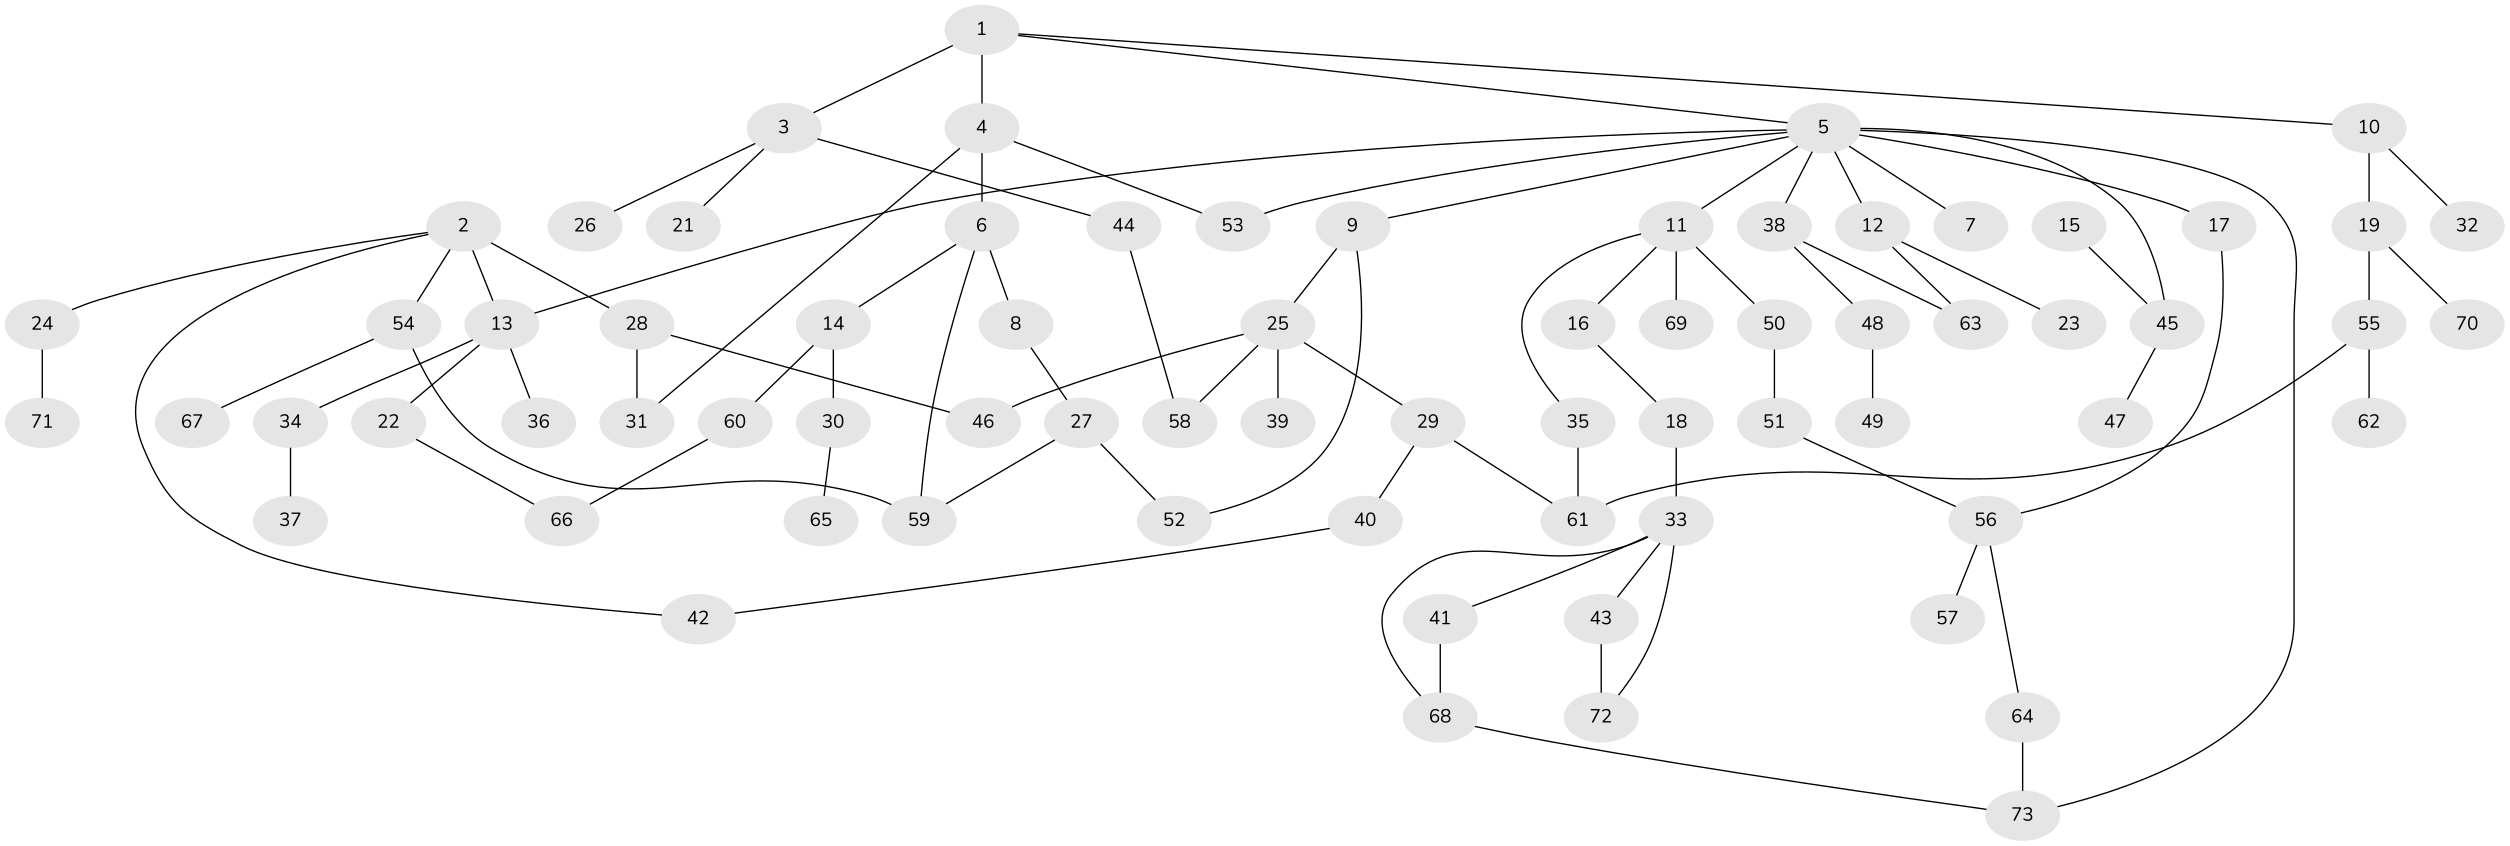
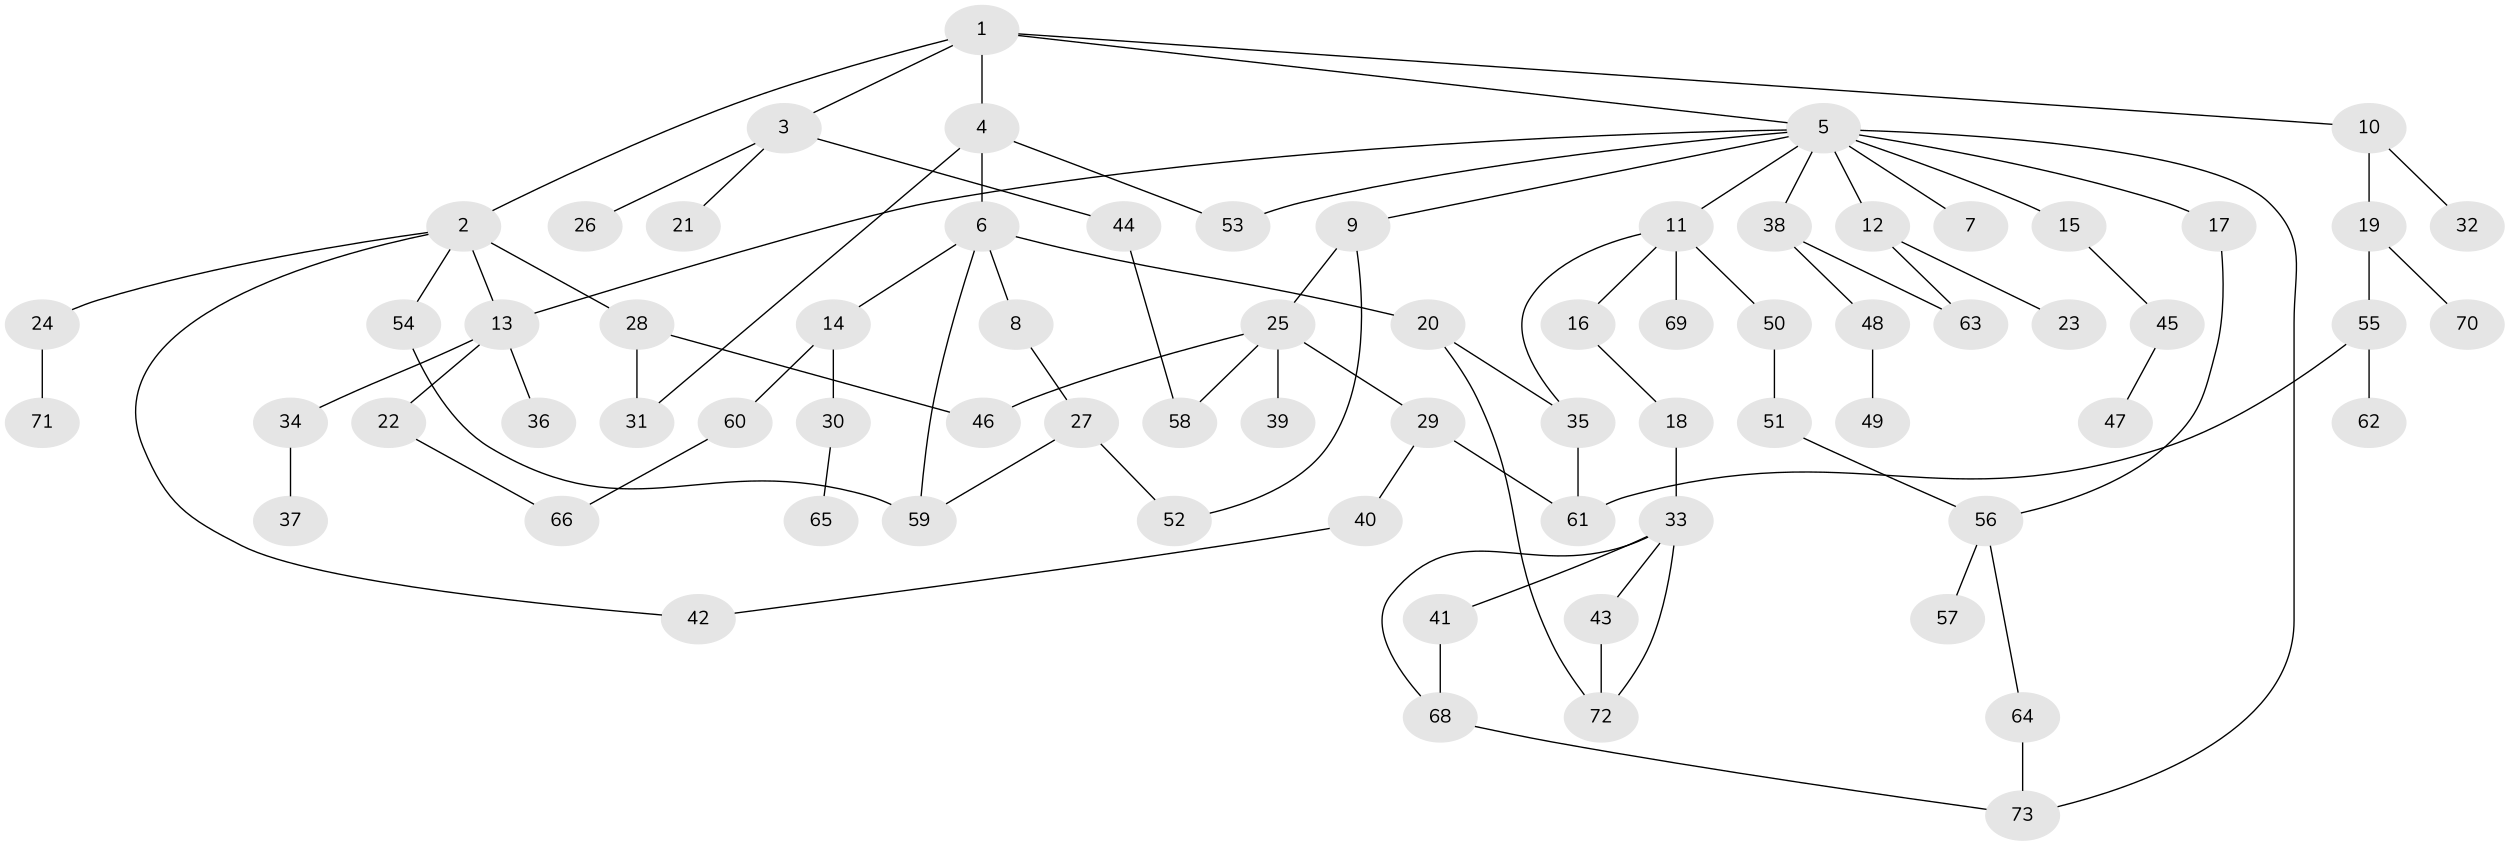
edge "1" -- "2": added
edge "5" -- "45": now "5" -- "15"
node "20": added
node "67": removed
